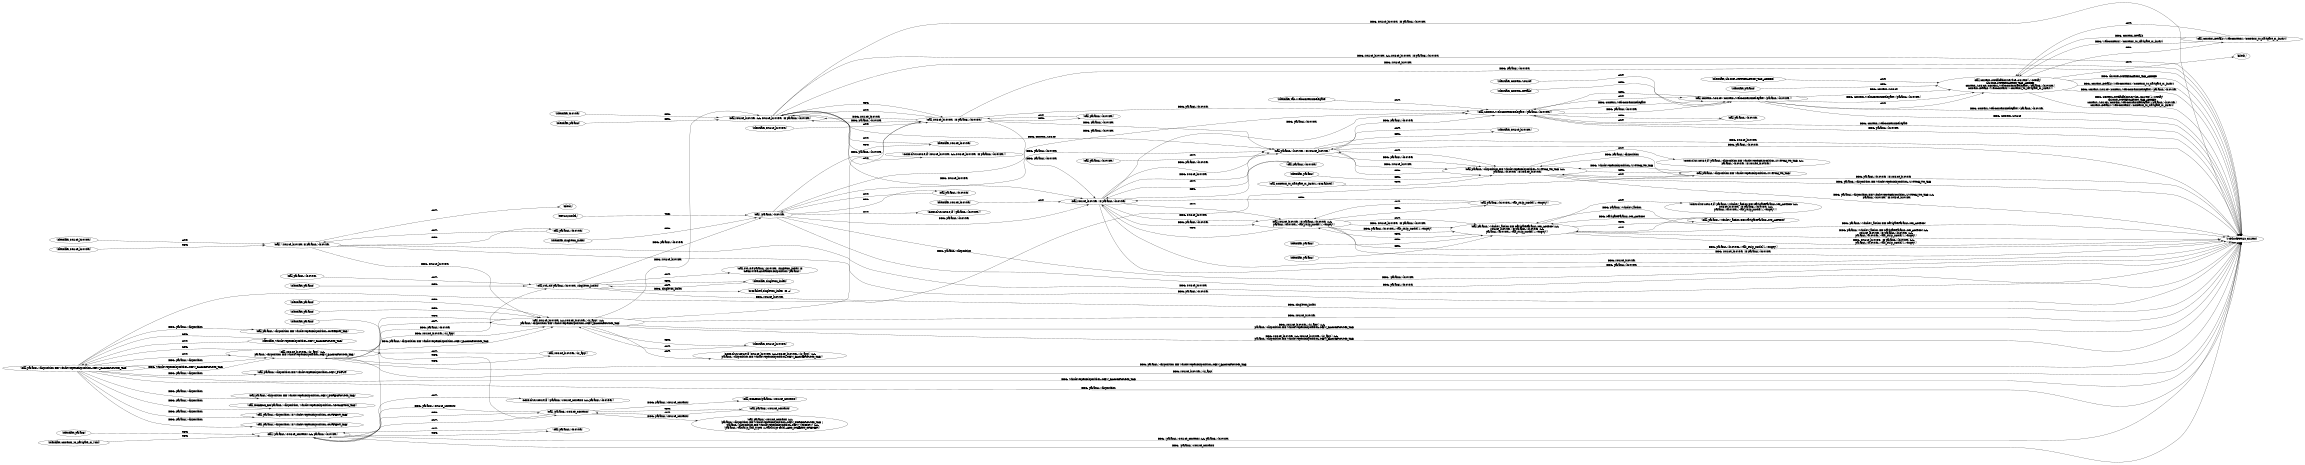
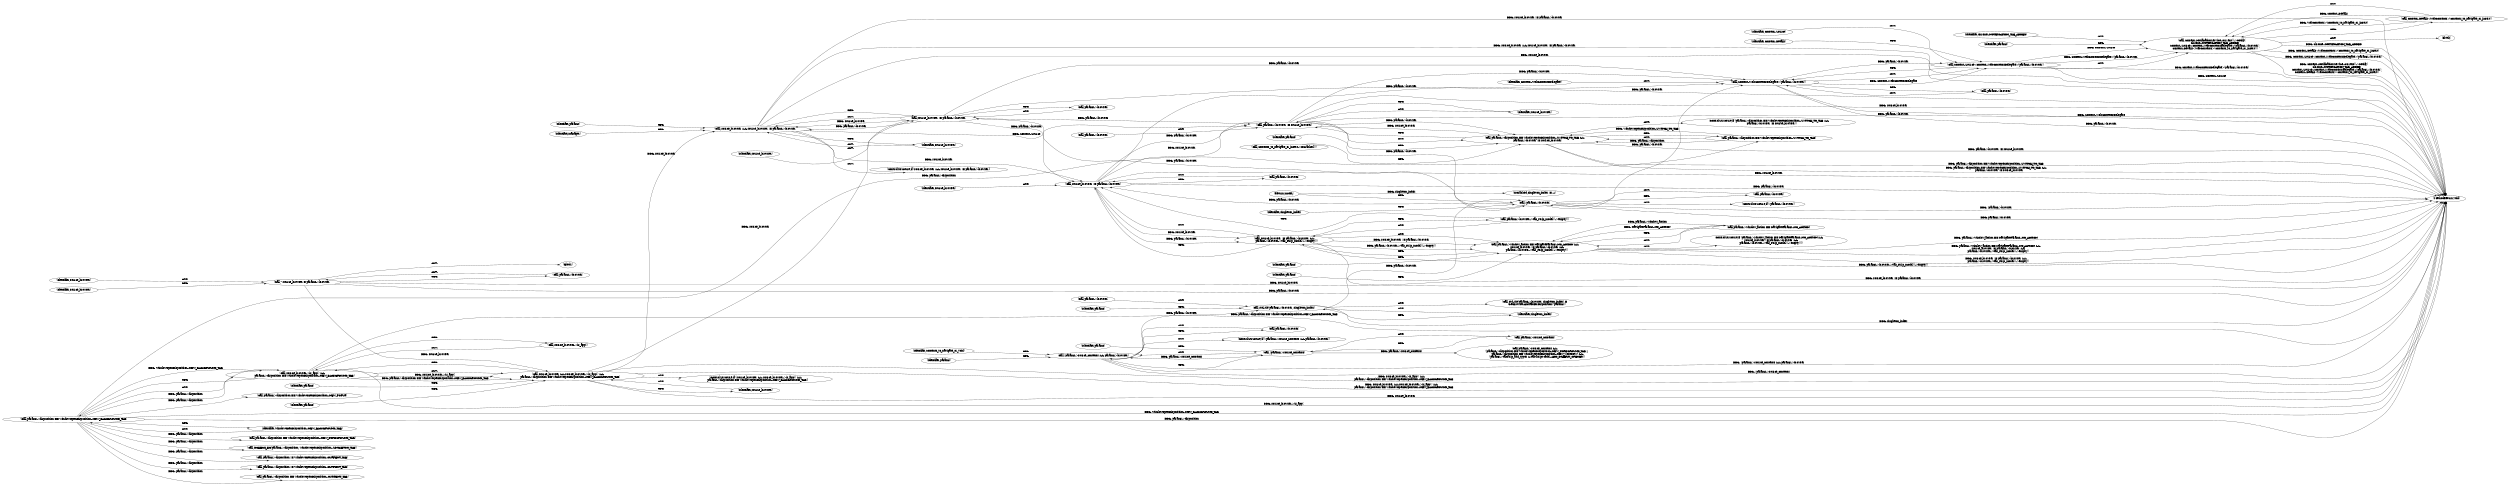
node "(Identifier,tab::WebContentsDelegate)": label "(Identifier,tab::WebContentsDelegate)" -> "(Identifier,content::WebContentsDelegate)"
node "(Identifier,browser)": label "(Identifier,browser)" -> "(Identifier,manager)"
edge "(Call,!params->browser)" -> "(Call,params->browser != source_browser)": reversed
edge "(Return,model;)" -> "(Call,!params->browser)": label "TAB: " -> "CFG: "
node "(MethodReturn,current)": label "(MethodReturn,current)" -> "(MethodReturn,void)"
edge "(Call,std::tie(params->browser, singleton_index))" -> "(IsCrashed,singleton_index != -1)": now "(Return,model;)" -> "(IsCrashed,singleton_index != -1)"
node "(Call,DCHECK(params->source_contents))": removed
